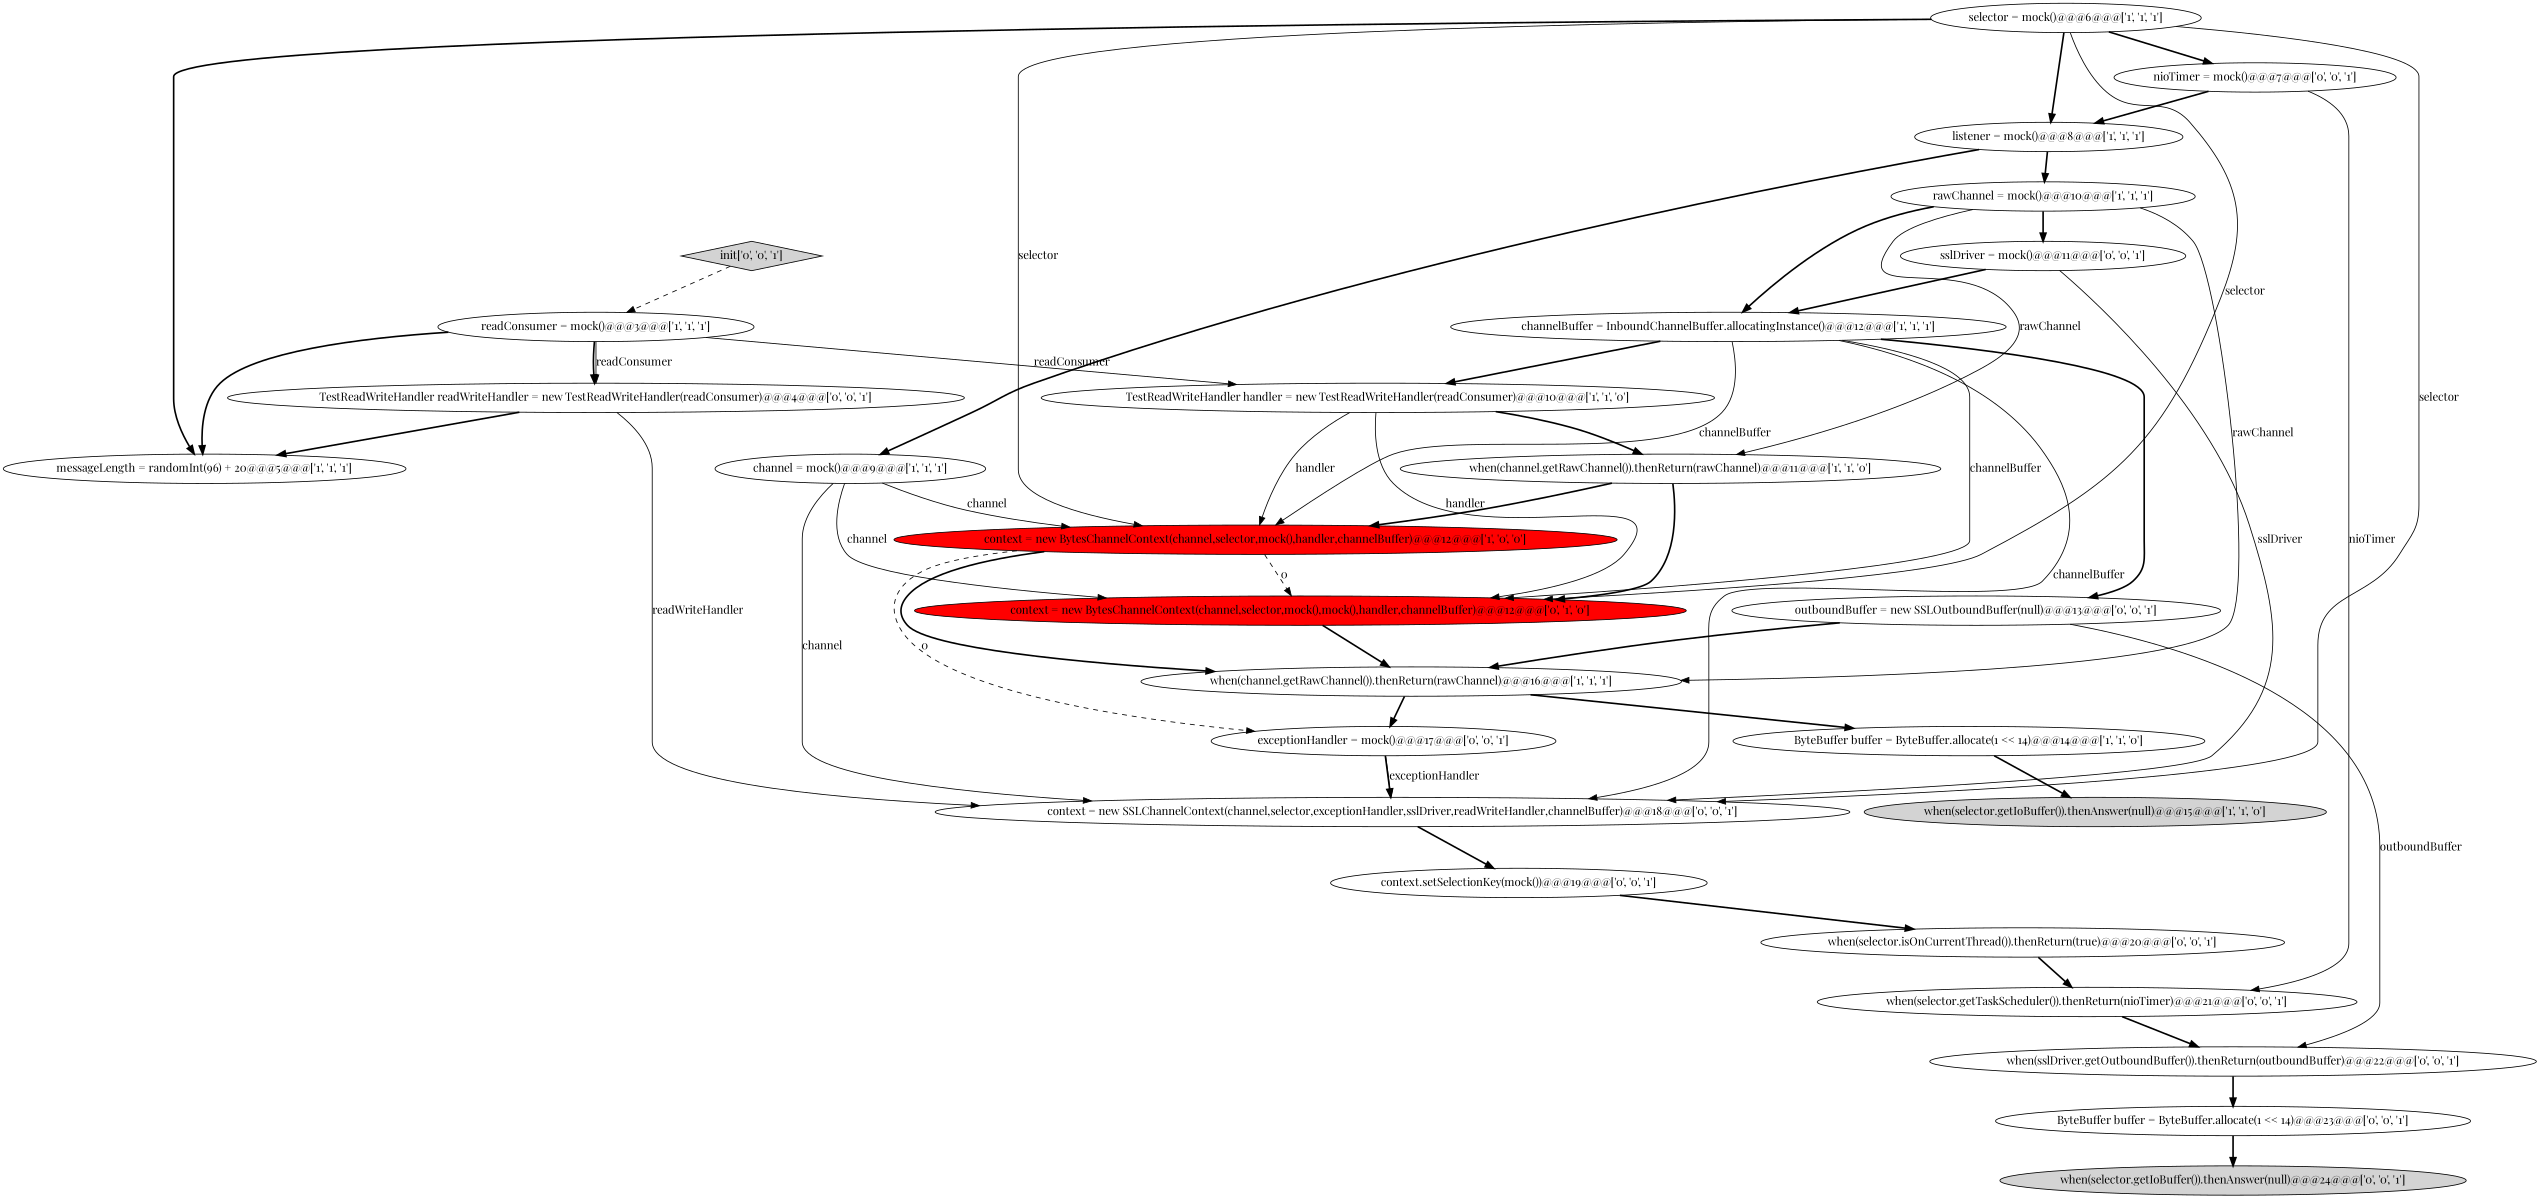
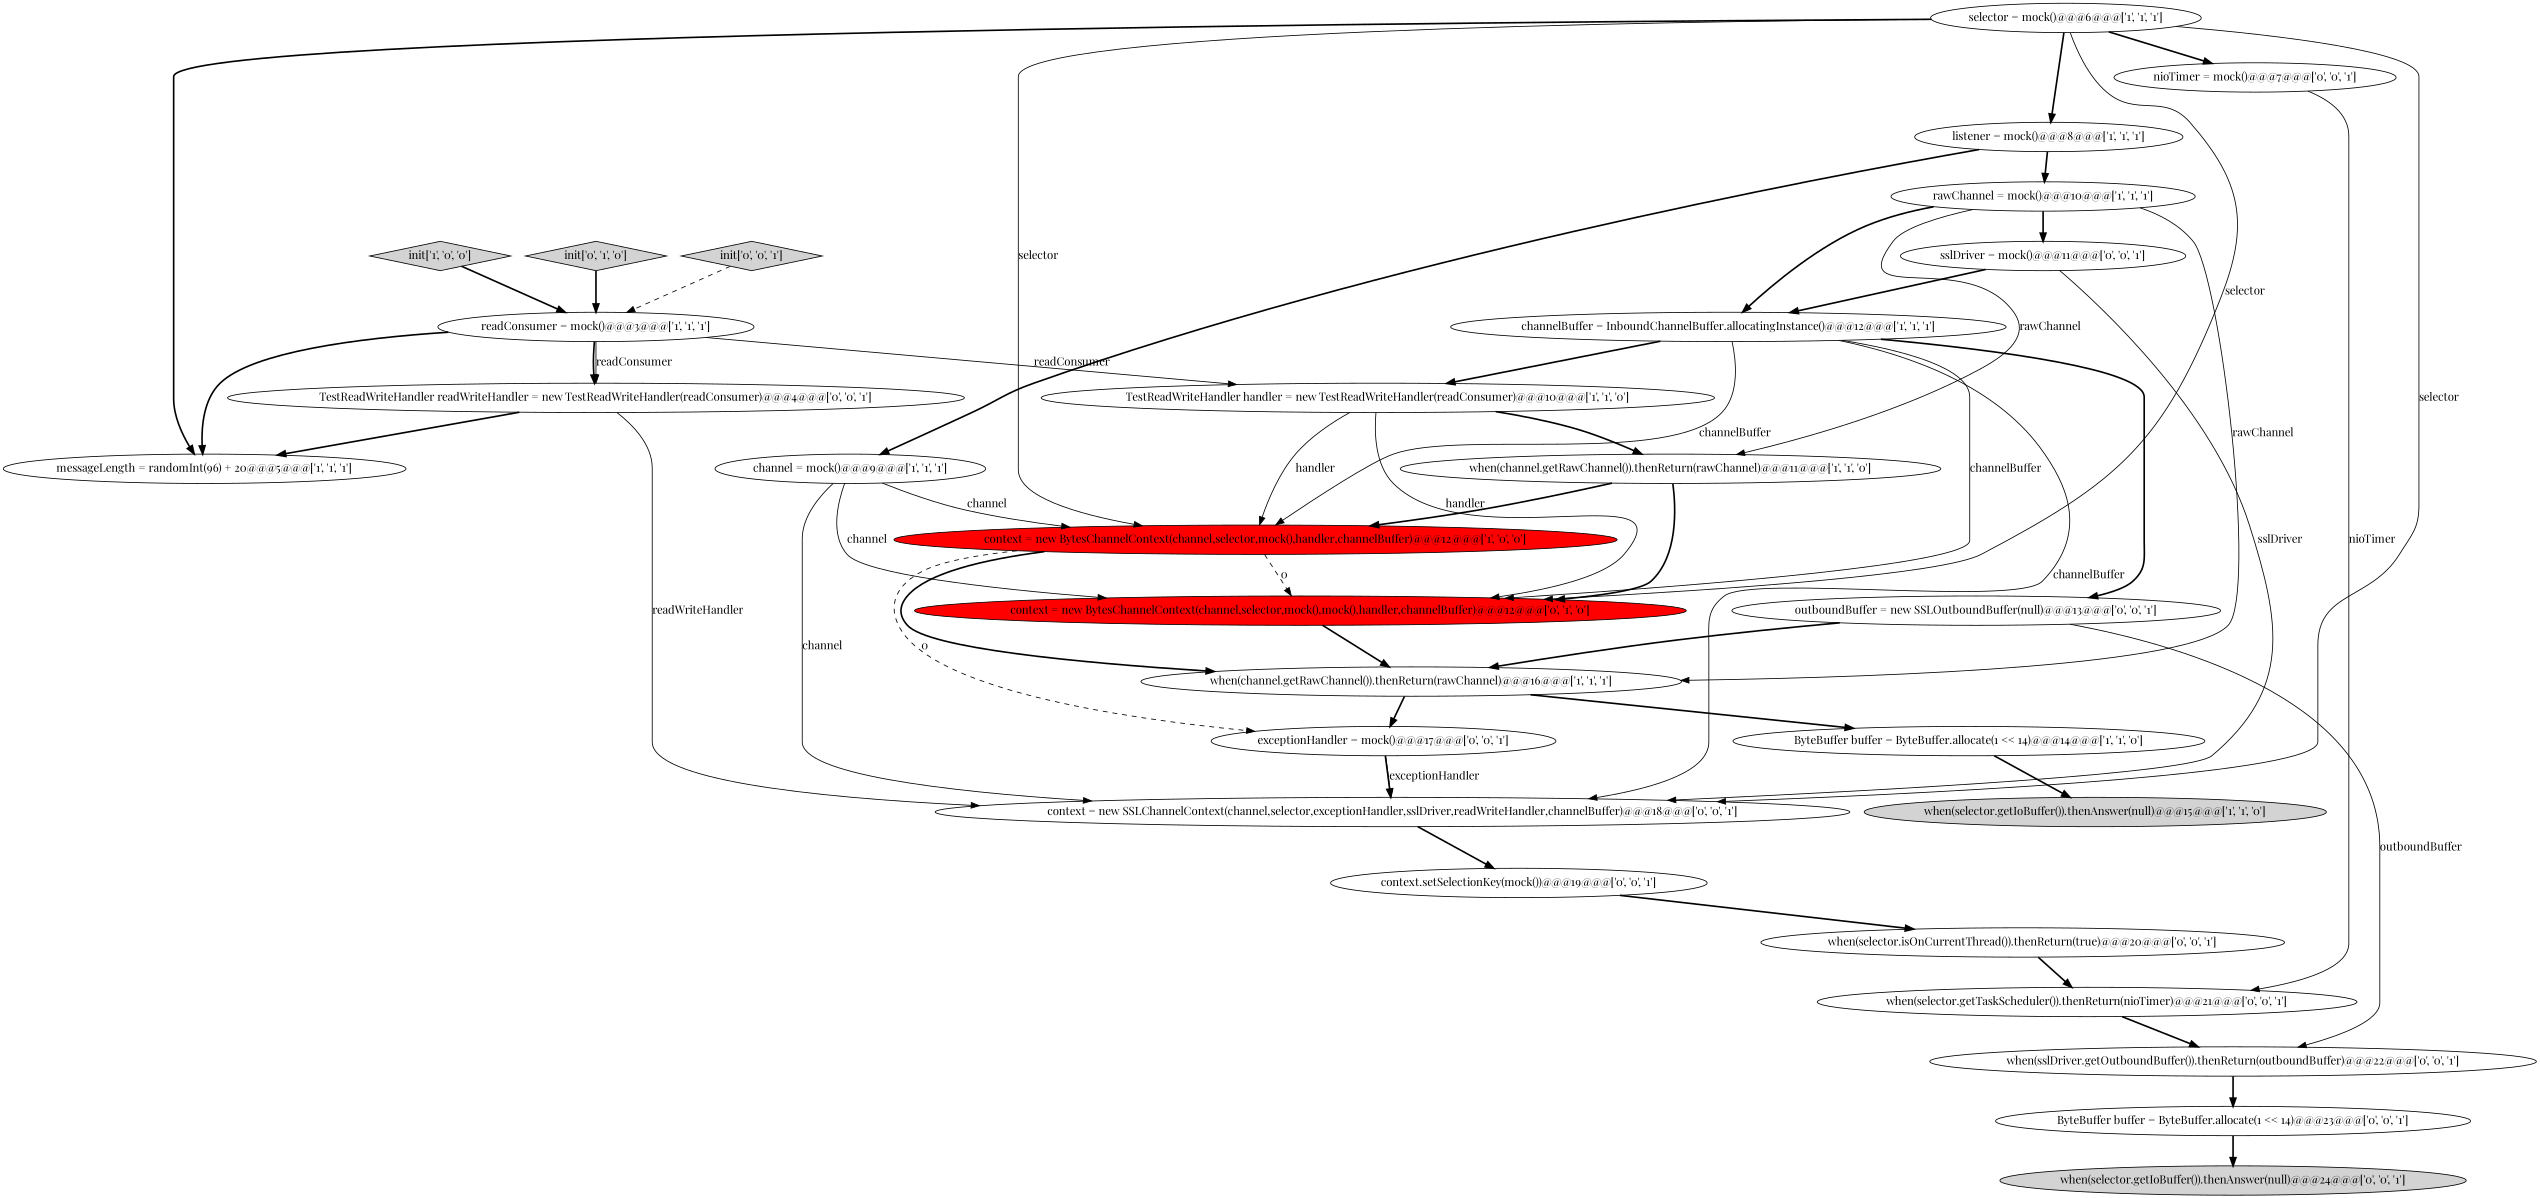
edge "nioTimer = mock()@@@7@@@['0', '0', '1']" -> "listener = mock()@@@8@@@['1', '1', '1']": removed
node "init['1', '0', '0']": added
node "init['0', '1', '0']": added
